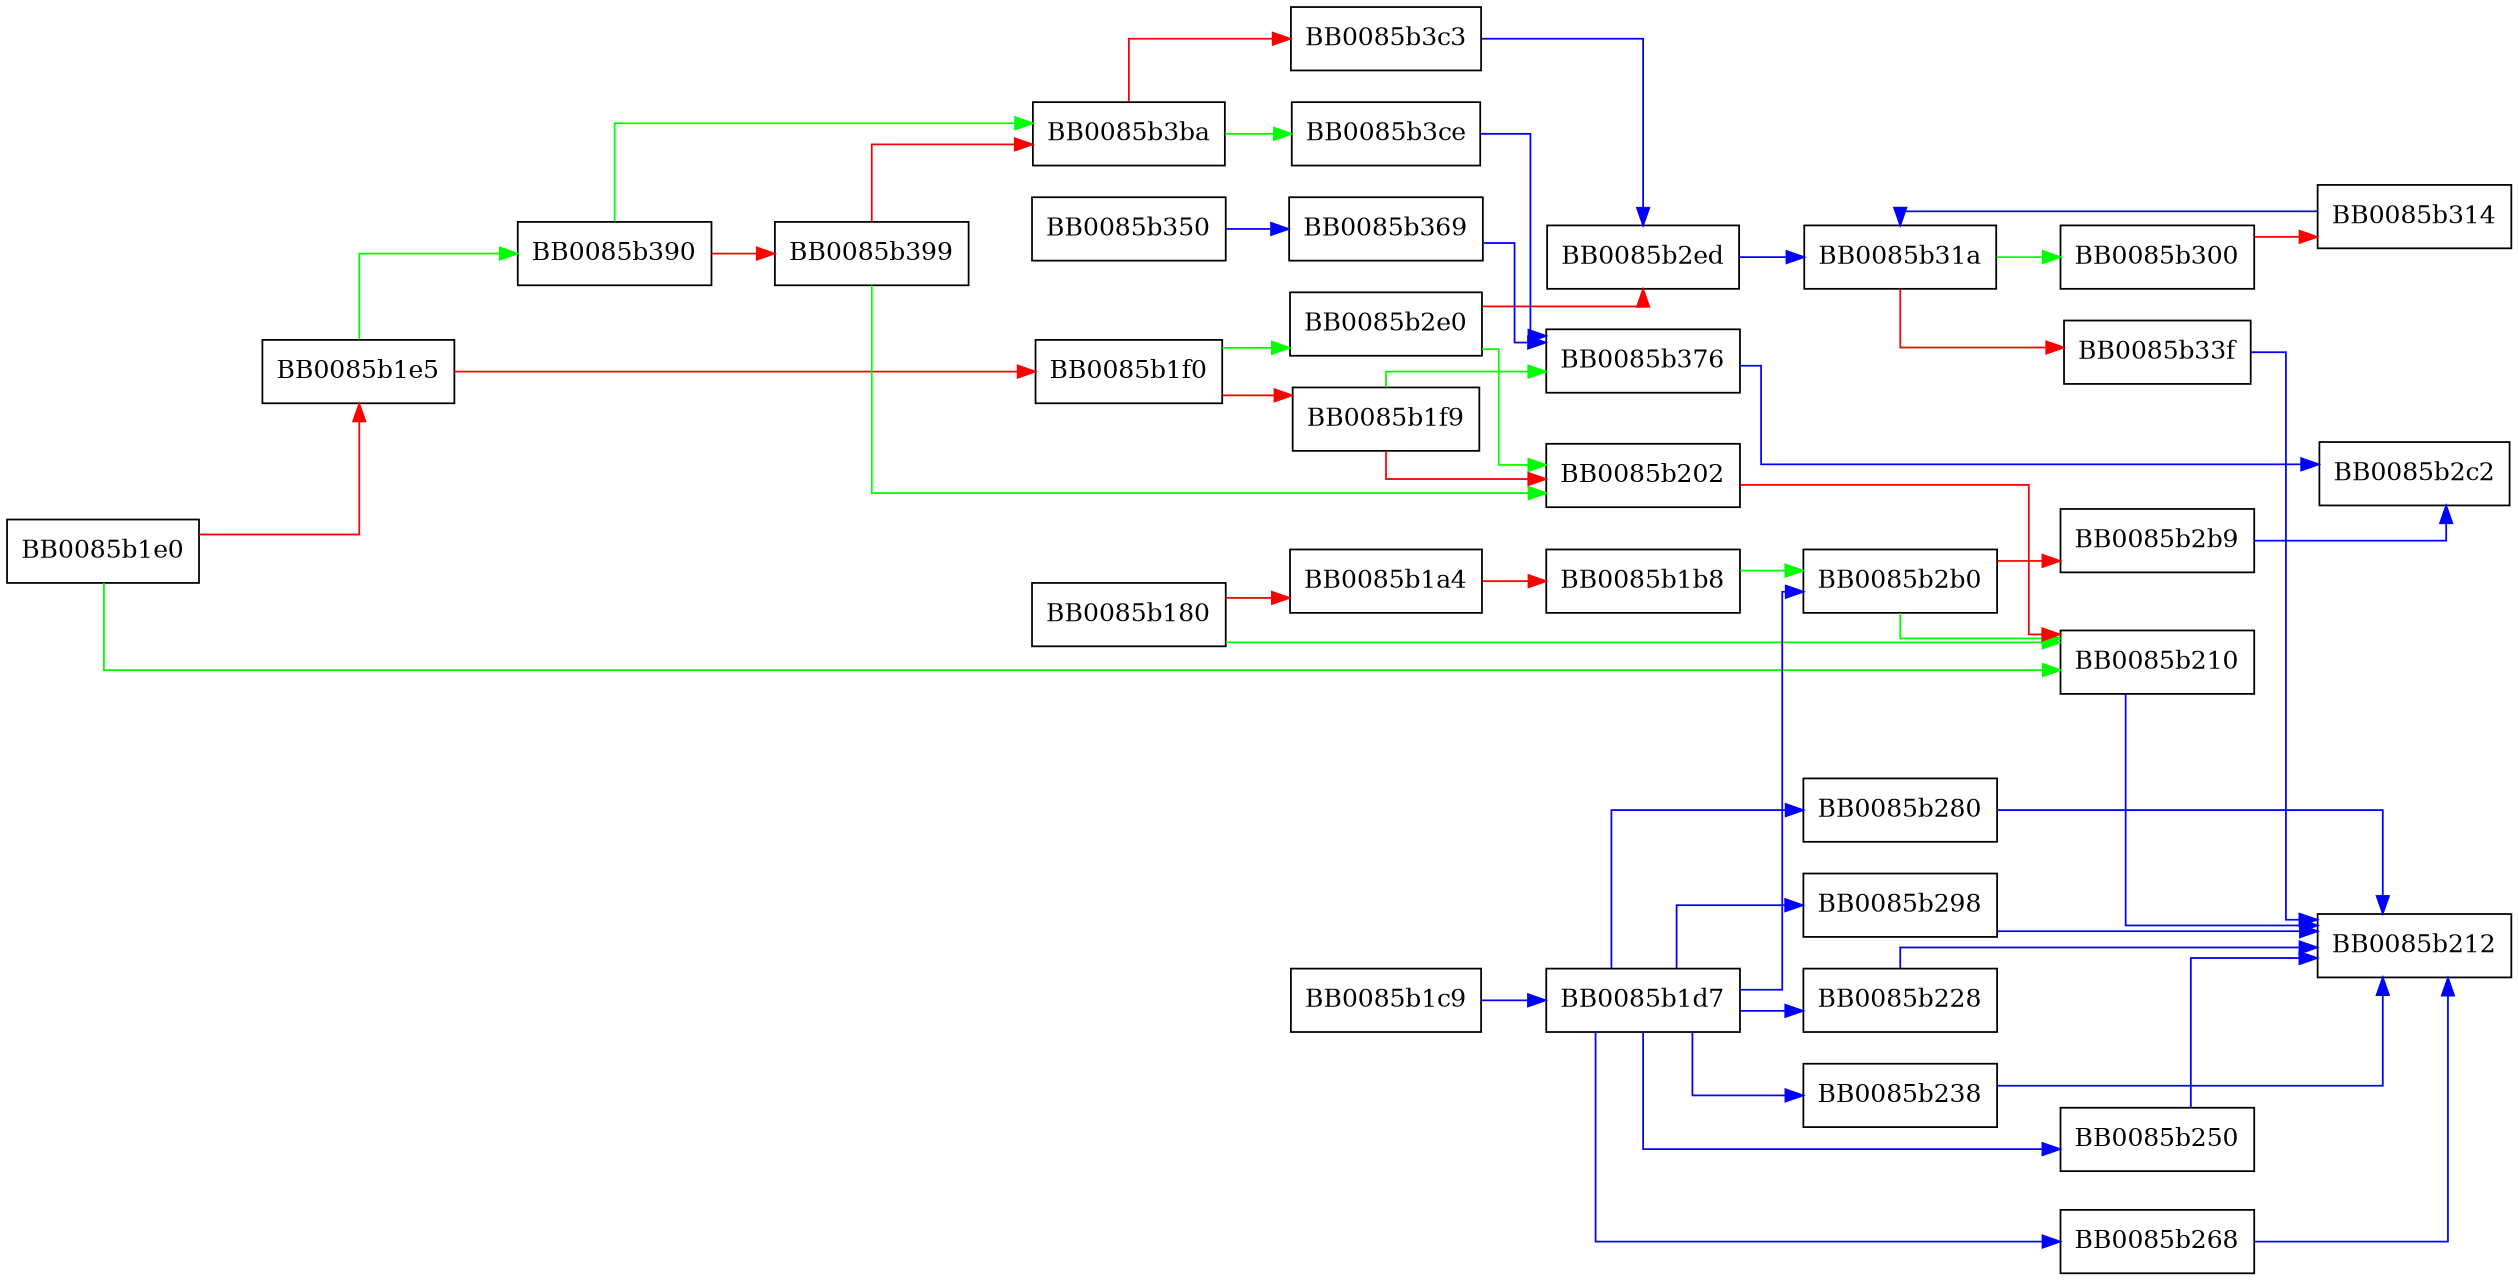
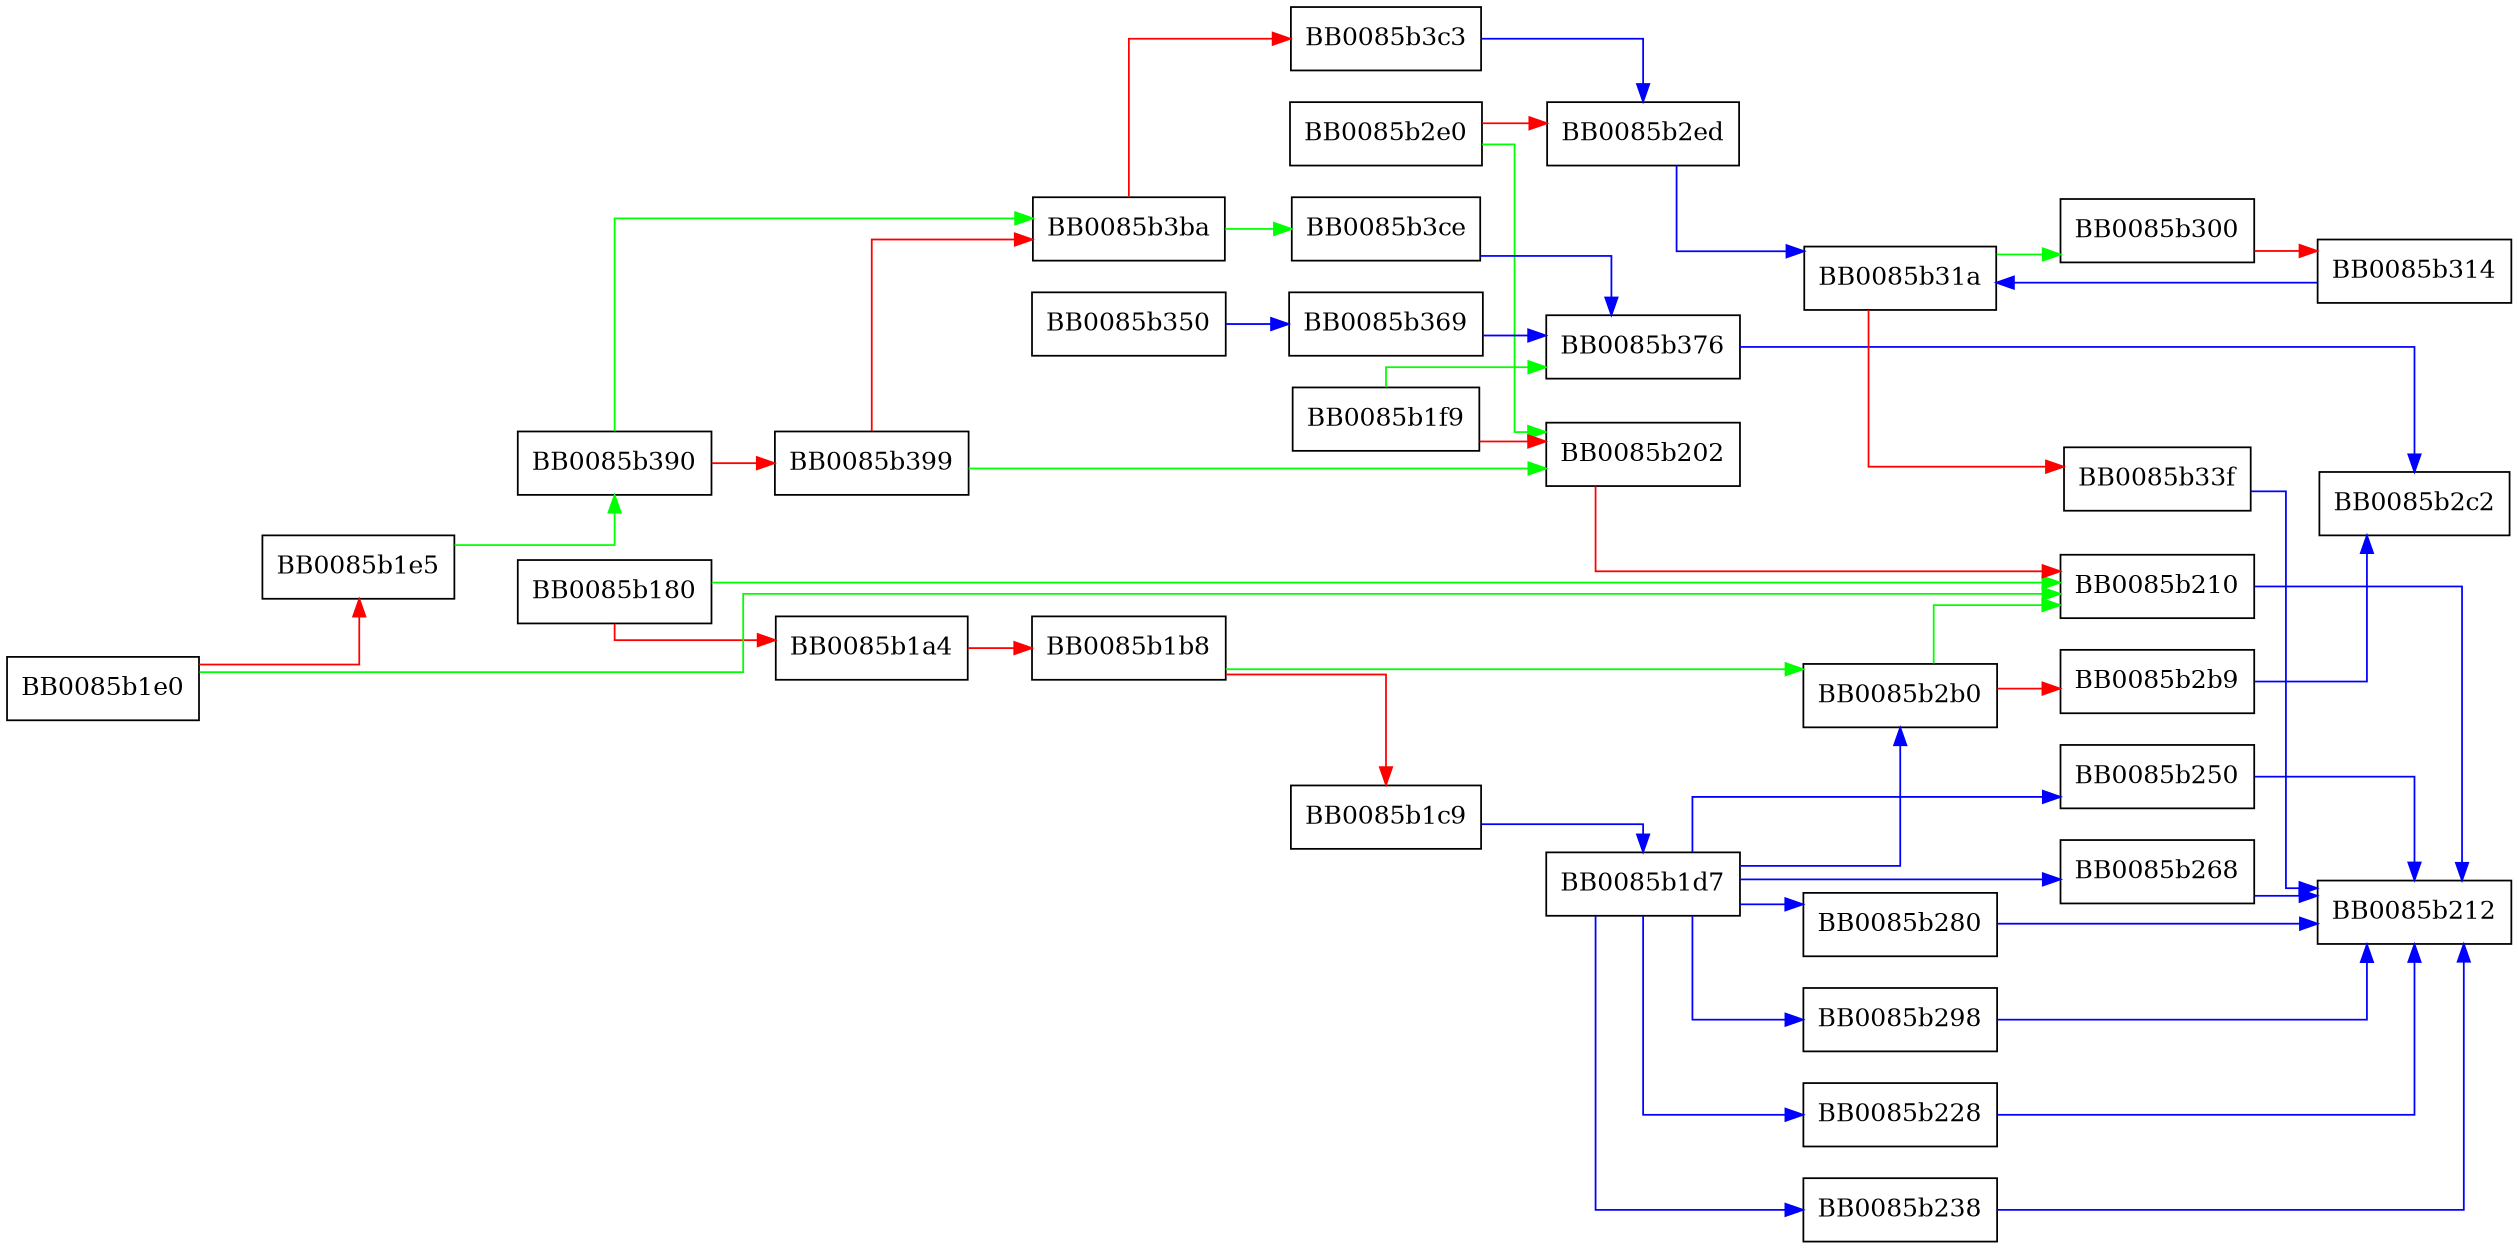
node "BB0085b1f0": removed
edge "BB0085b1b8" -> "BB0085b1c9": added
